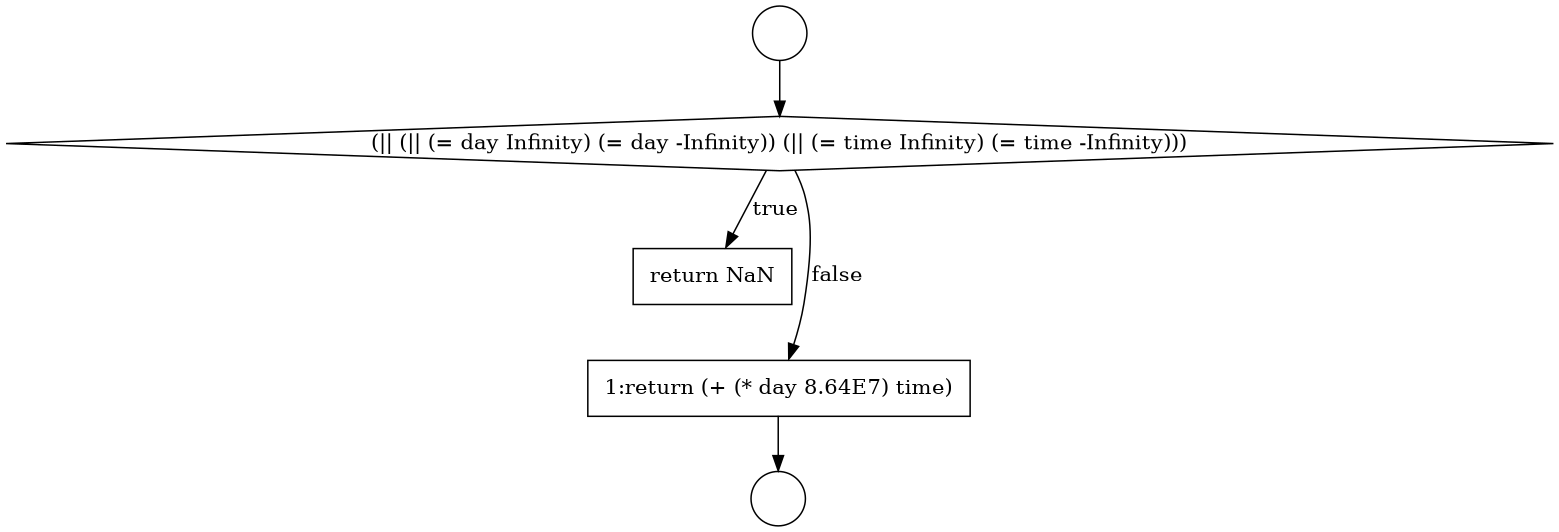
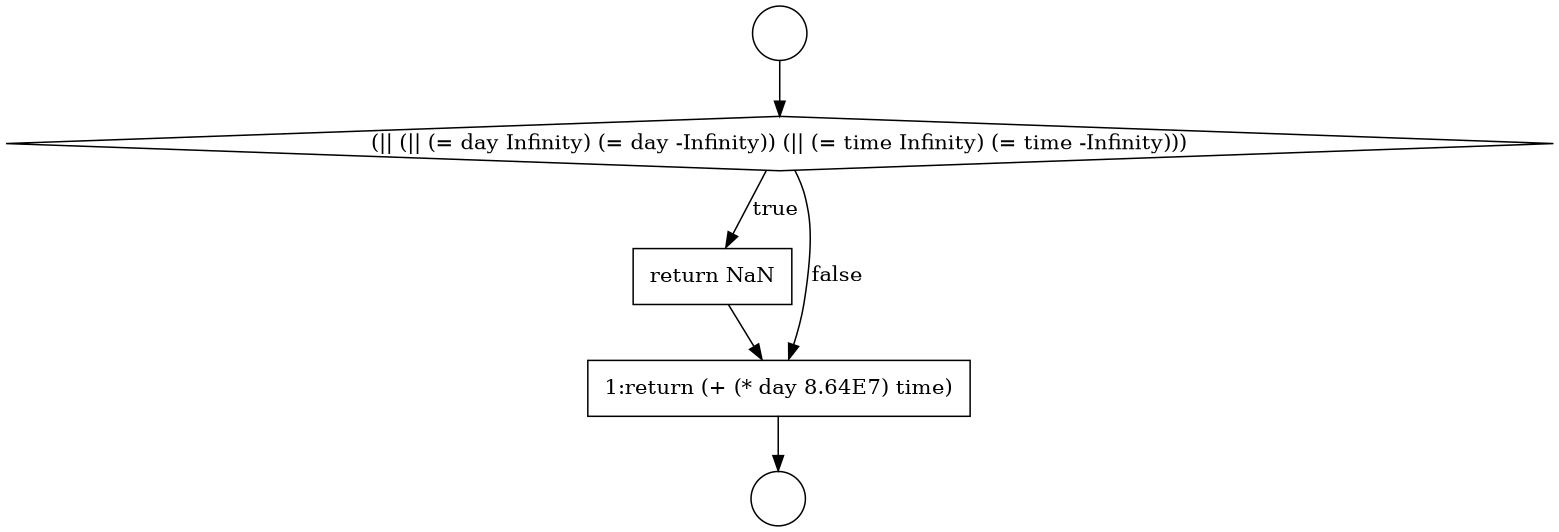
edge "return NaN" -> "1:return (+ (* day 8.64E7) time)": added
